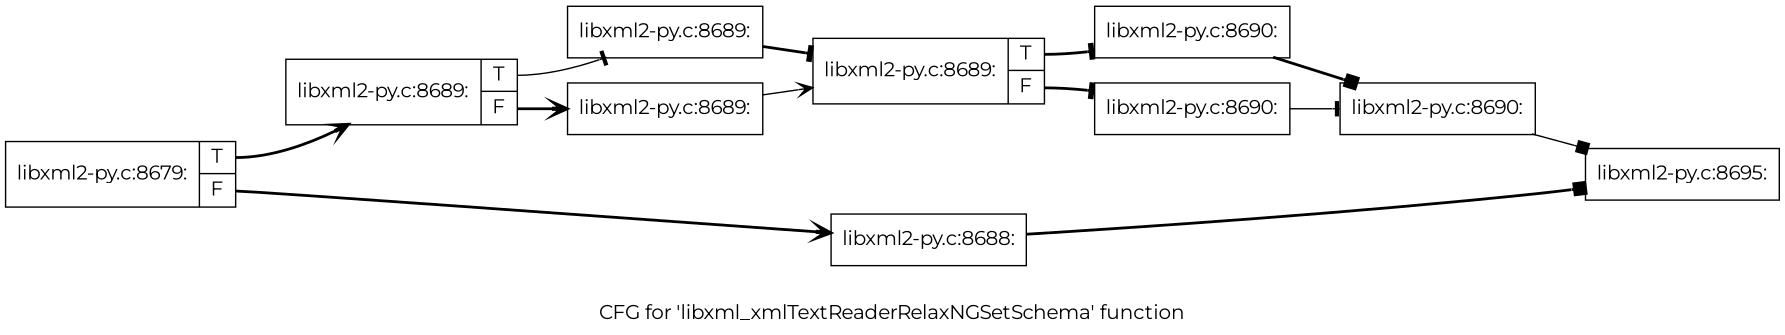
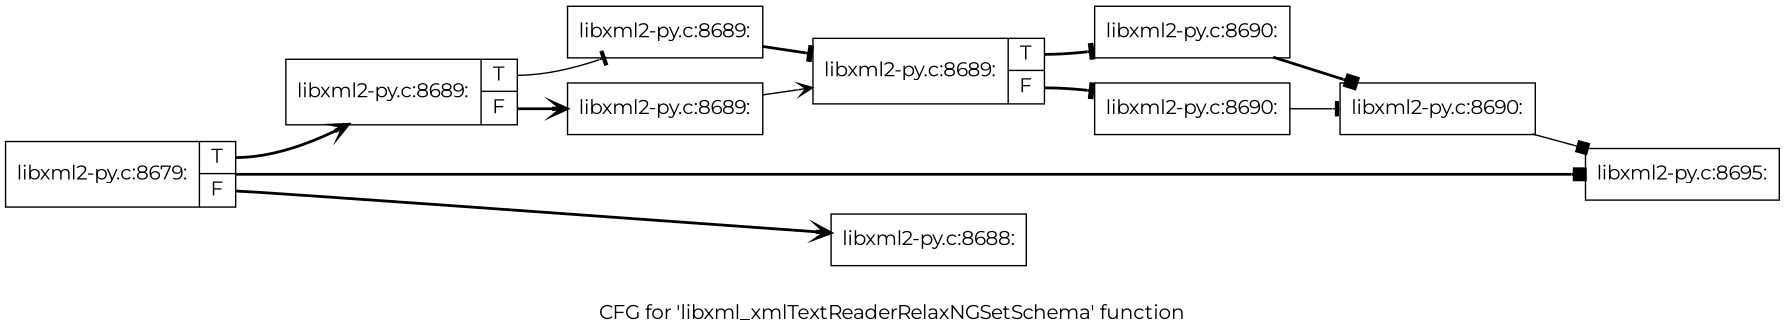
edge "libxml2-py.c:8688:" -> "libxml2-py.c:8695:": now "libxml2-py.c:8679:" -> "libxml2-py.c:8695:"
